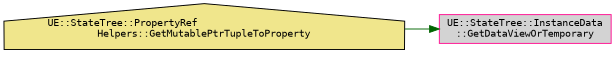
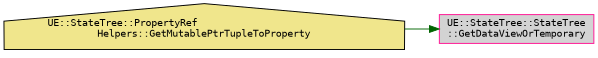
node "UE::StateTree::InstanceData ::GetDataViewOrTemporary": label "UE::StateTree::InstanceData ::GetDataViewOrTemporary" -> "UE::StateTree::StateTree ::GetDataViewOrTemporary"
